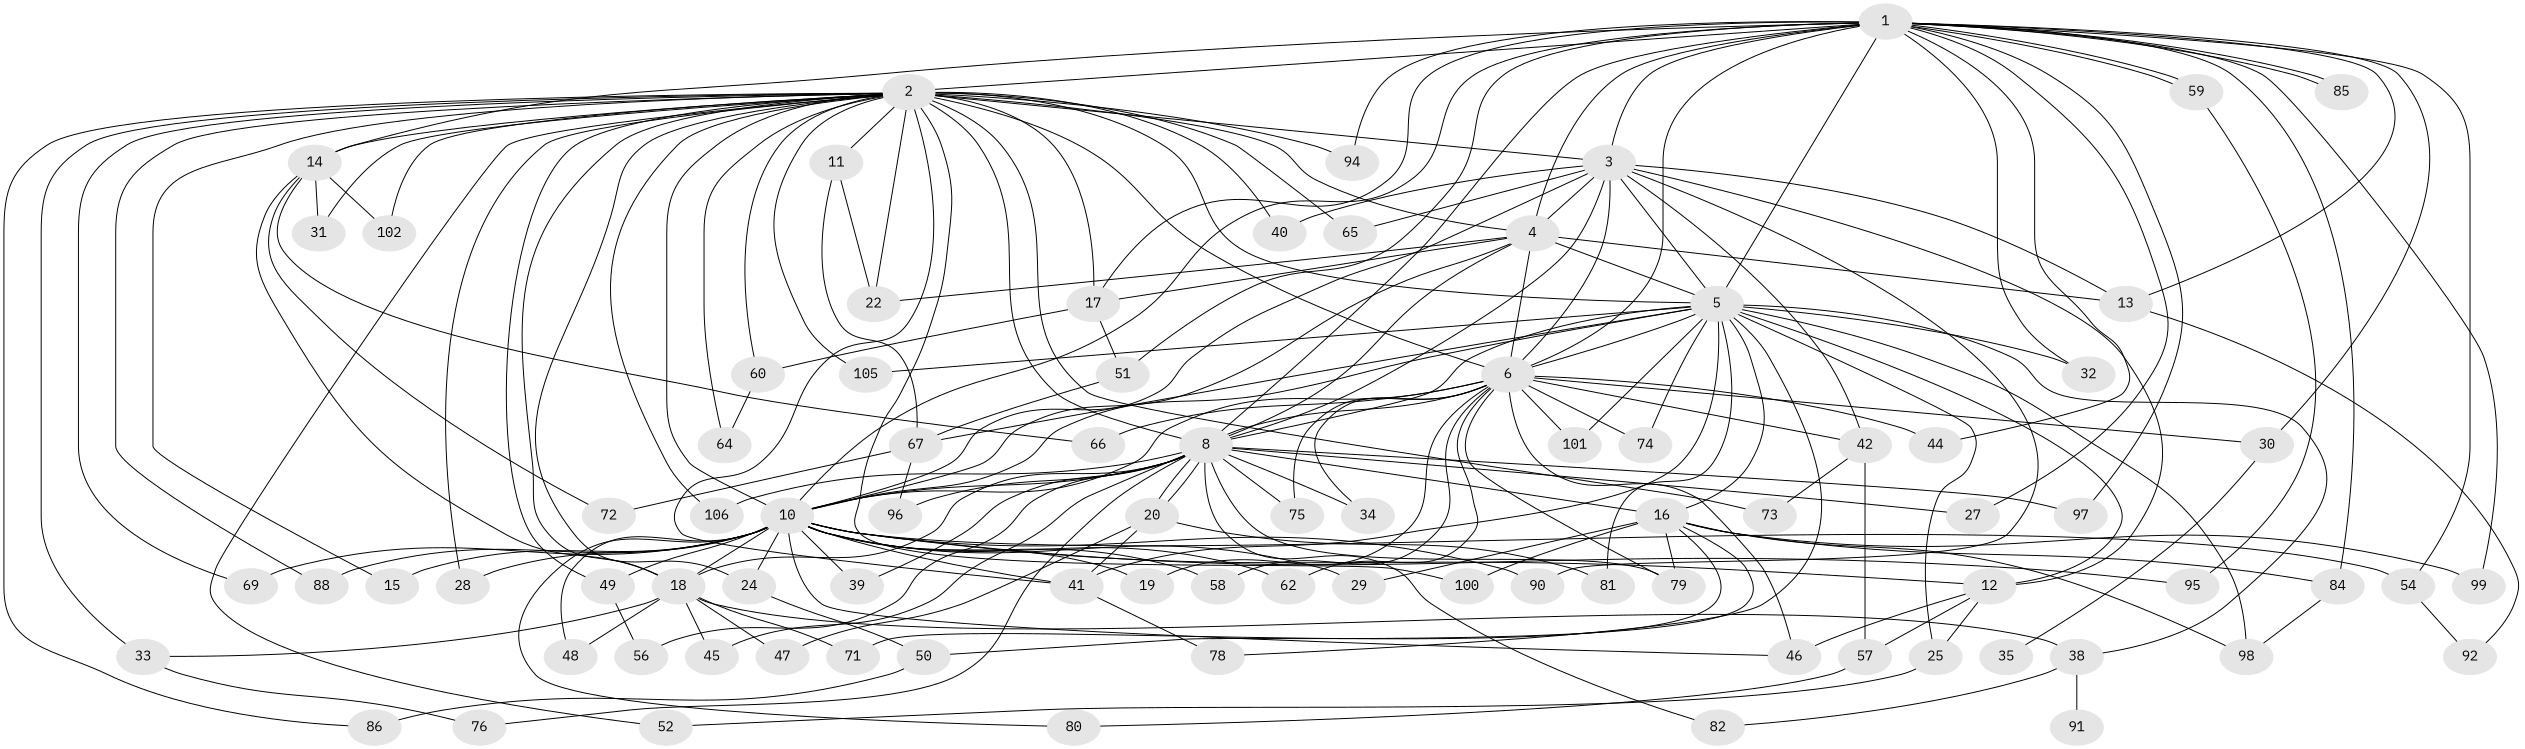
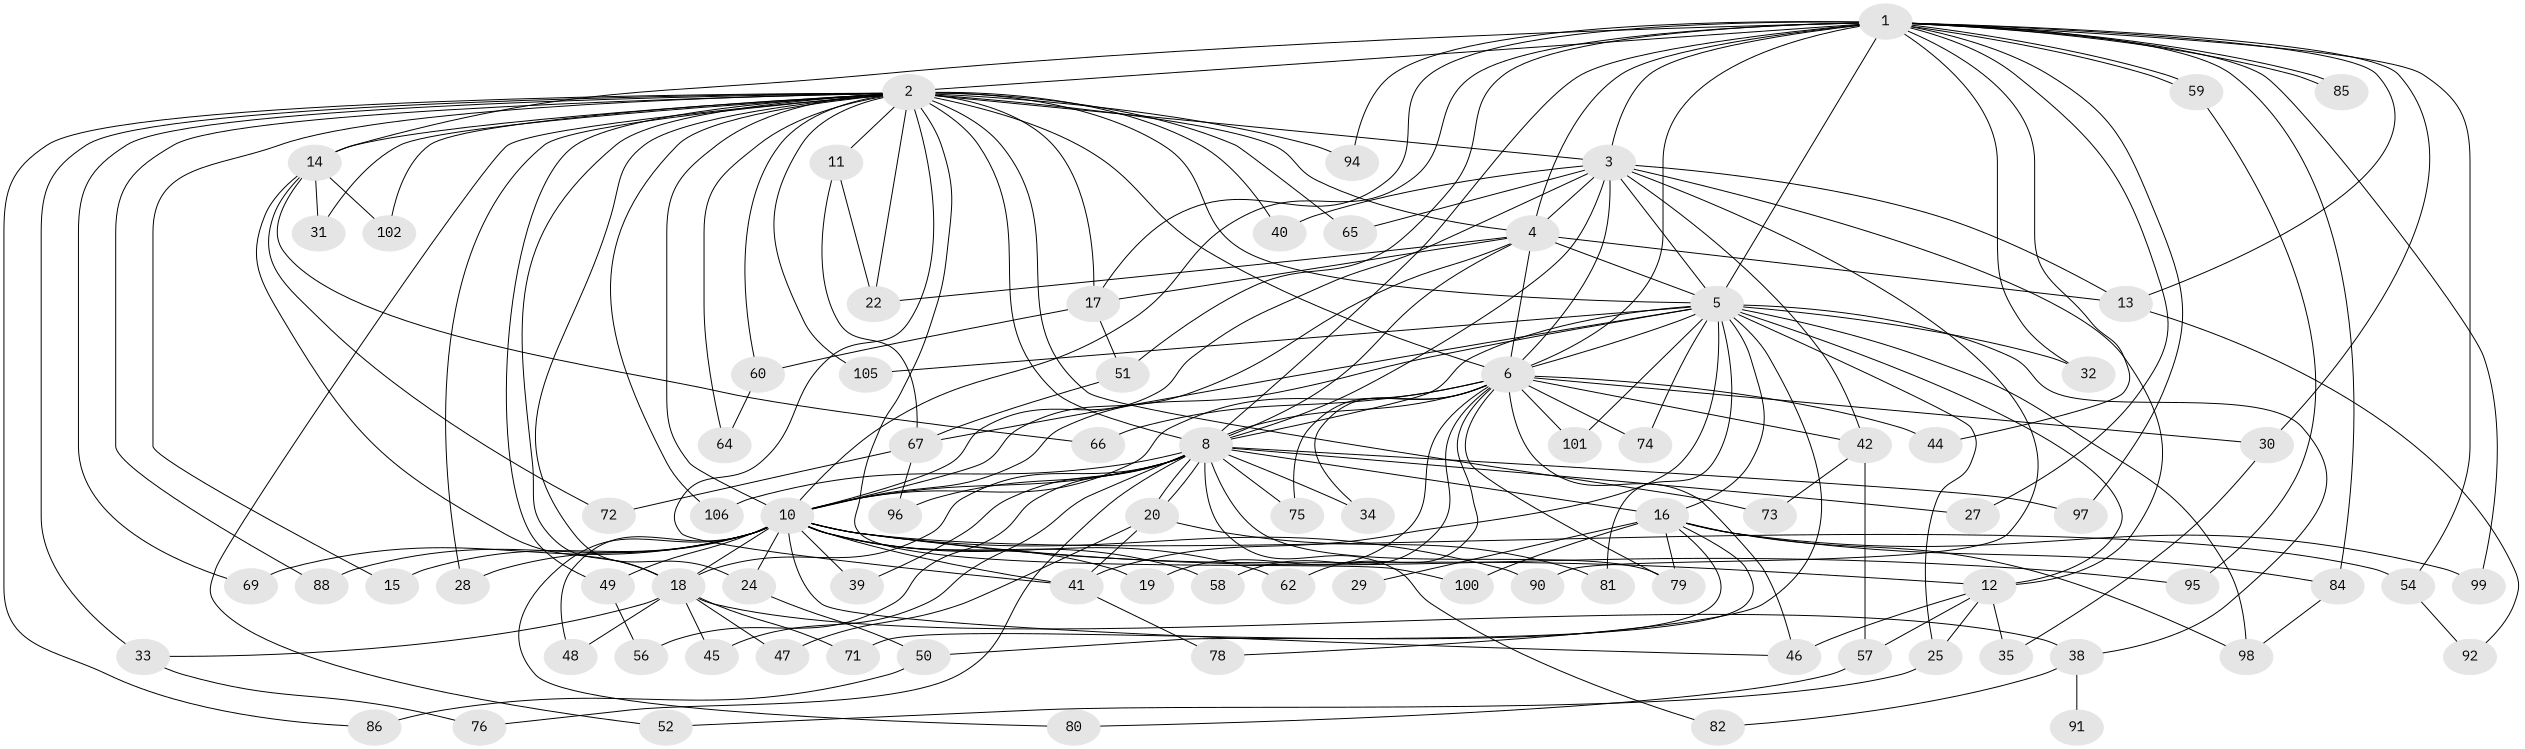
edge "10" -- "29": removed
edge "12" -- "35": added
